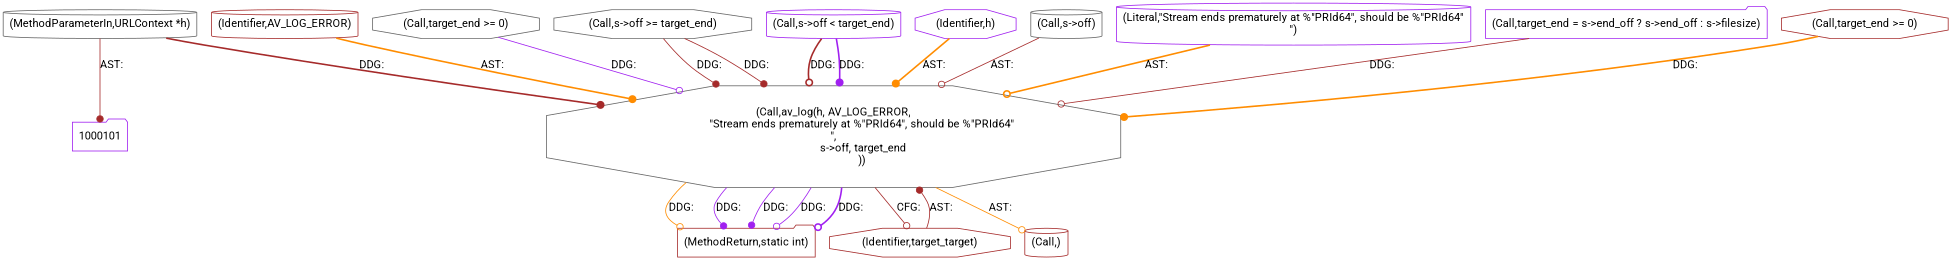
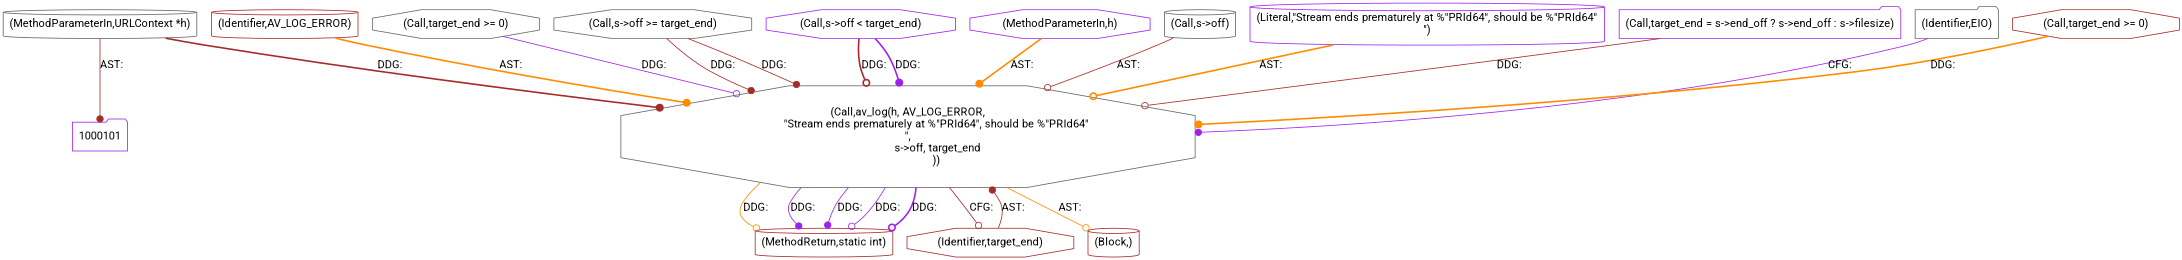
node "(Call,s->off < target_end)": shape cylinder -> octagon
node "(Identifier,h)": label "(Identifier,h)" -> "(MethodParameterIn,h)"
node "(Identifier,EIO)": added
node "(MethodReturn,static int)": shape folder -> cylinder
node "(Identifier,target_target)": label "(Identifier,target_target)" -> "(Identifier,target_end)"
node "(Call,)": label "(Call,)" -> "(Block,)"
